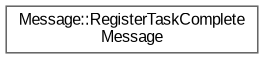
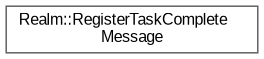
node "Message::RegisterTaskComplete Message": label "Message::RegisterTaskComplete Message" -> "Realm::RegisterTaskComplete Message"
